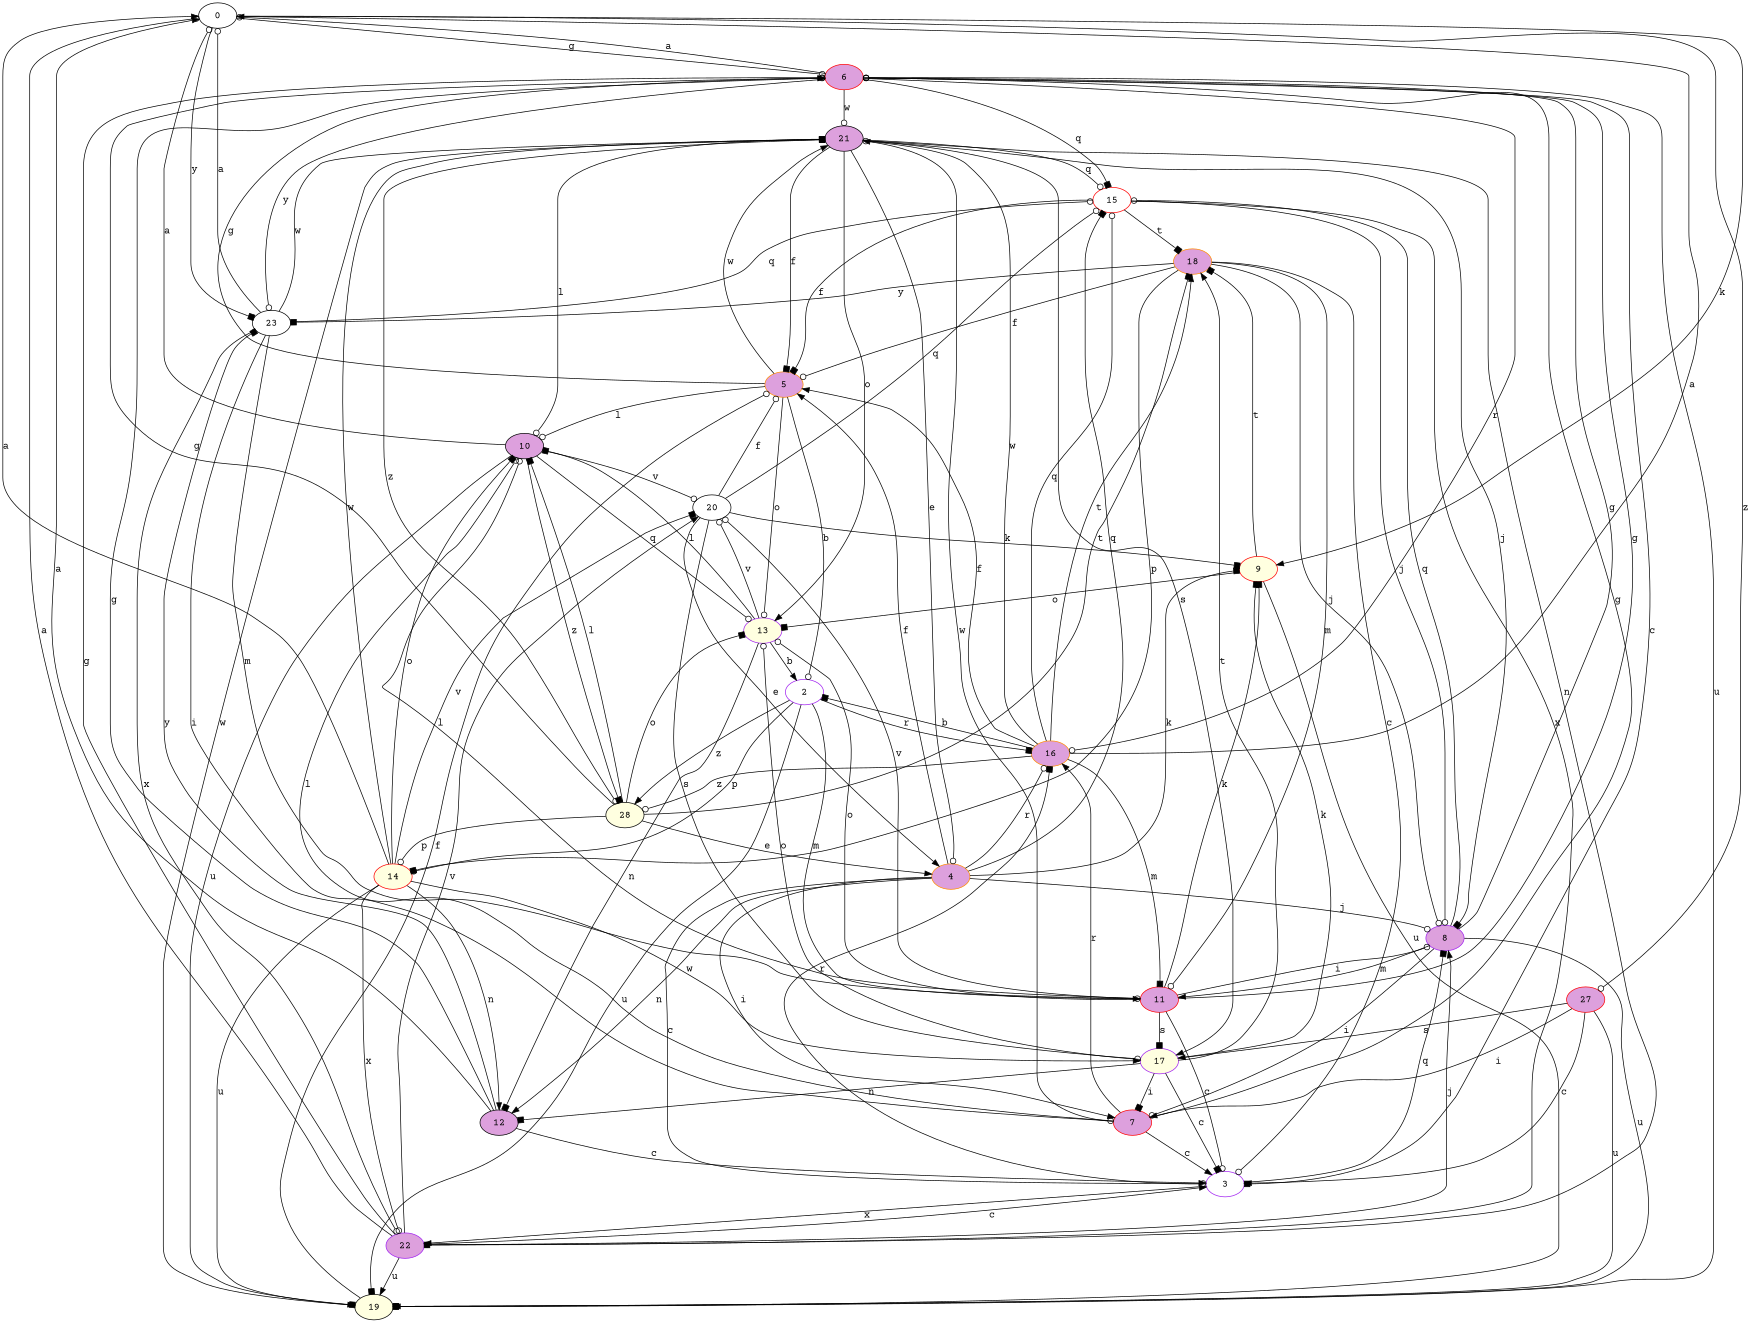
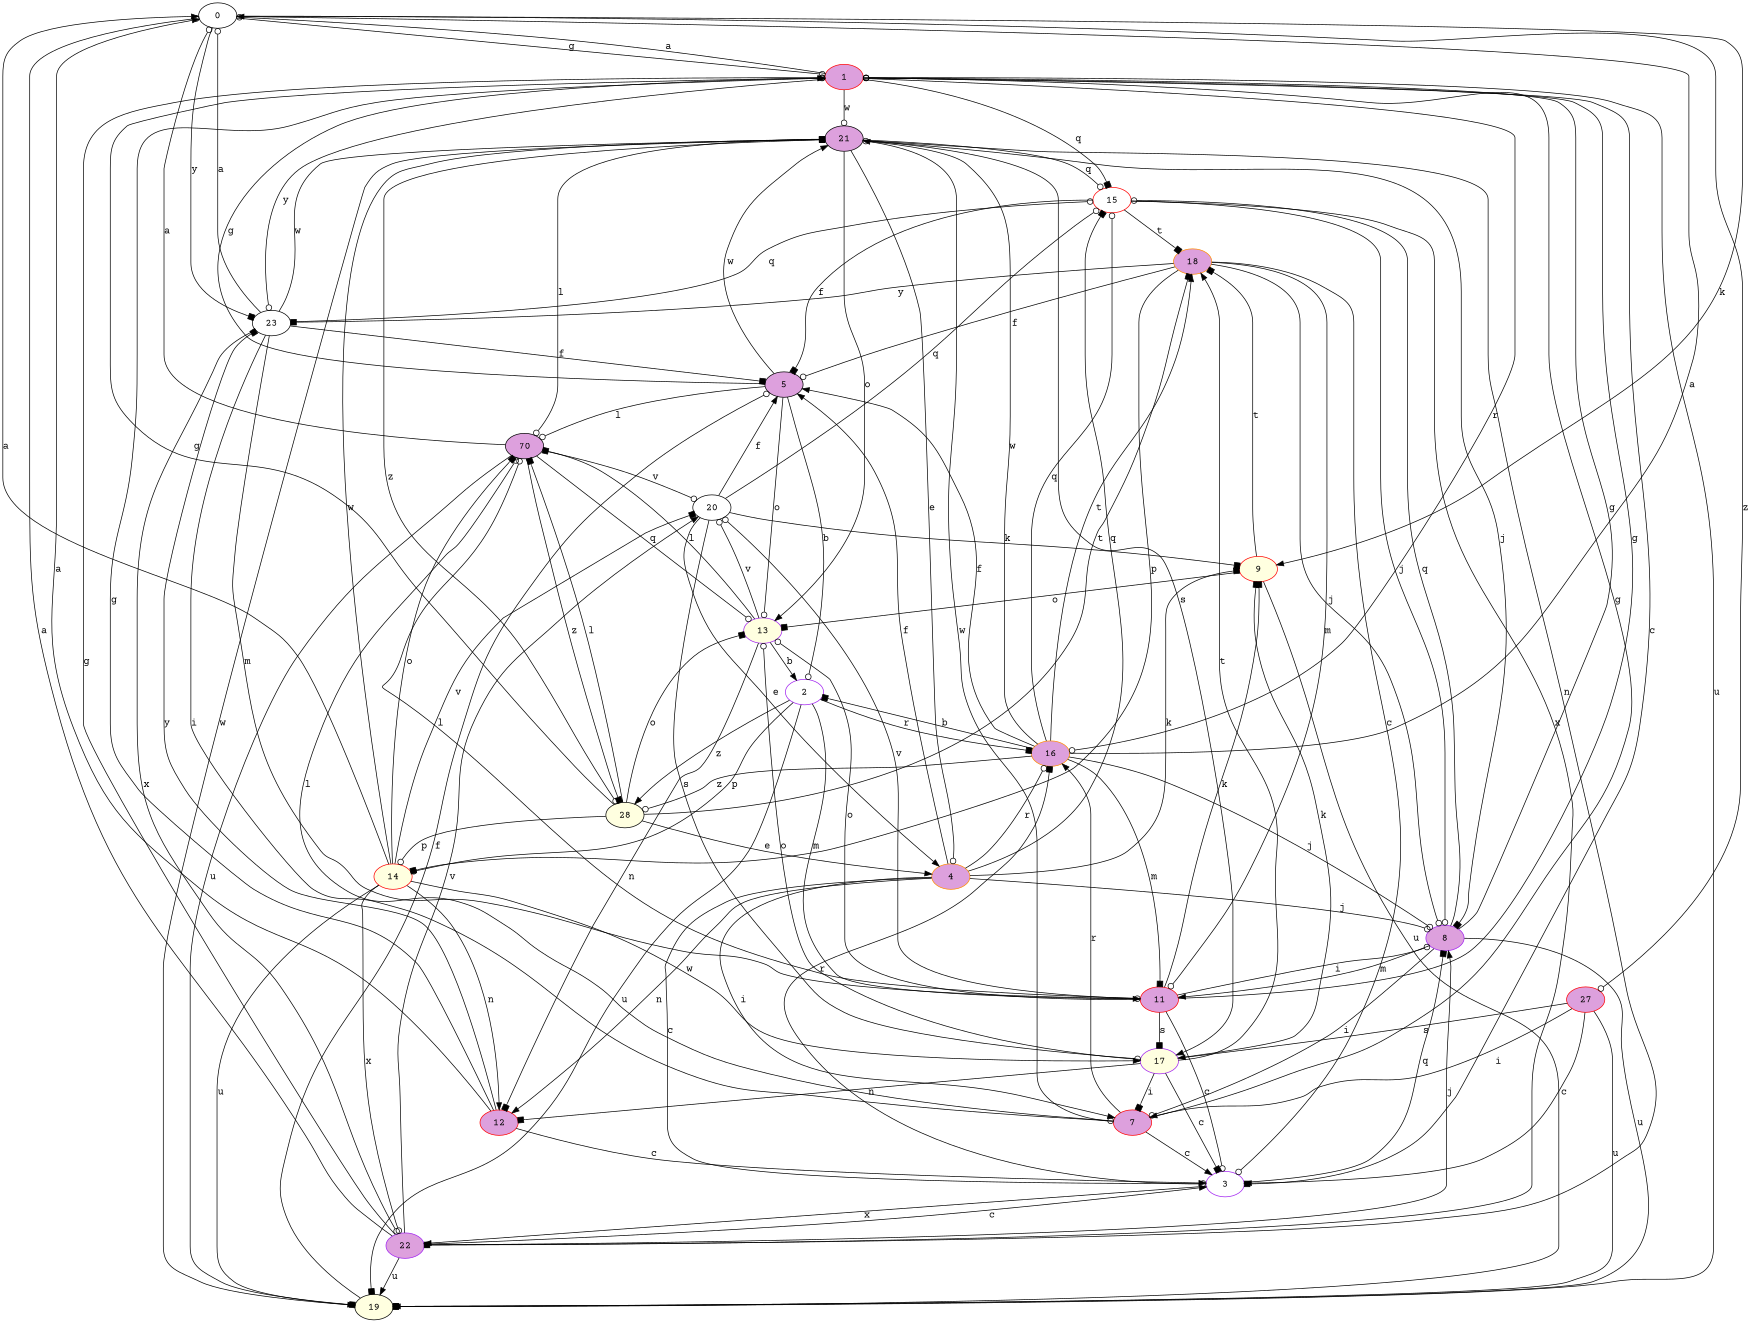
node "6": label "6" -> "1"
edge "21" -> "5": now "23" -> "5"
node "5": color darkorange -> black
node "10": label "10" -> "70"
edge "20" -> "5": arrowhead odot -> normal
edge "16" -> "8": added, label "j"
node "12": color black -> red
